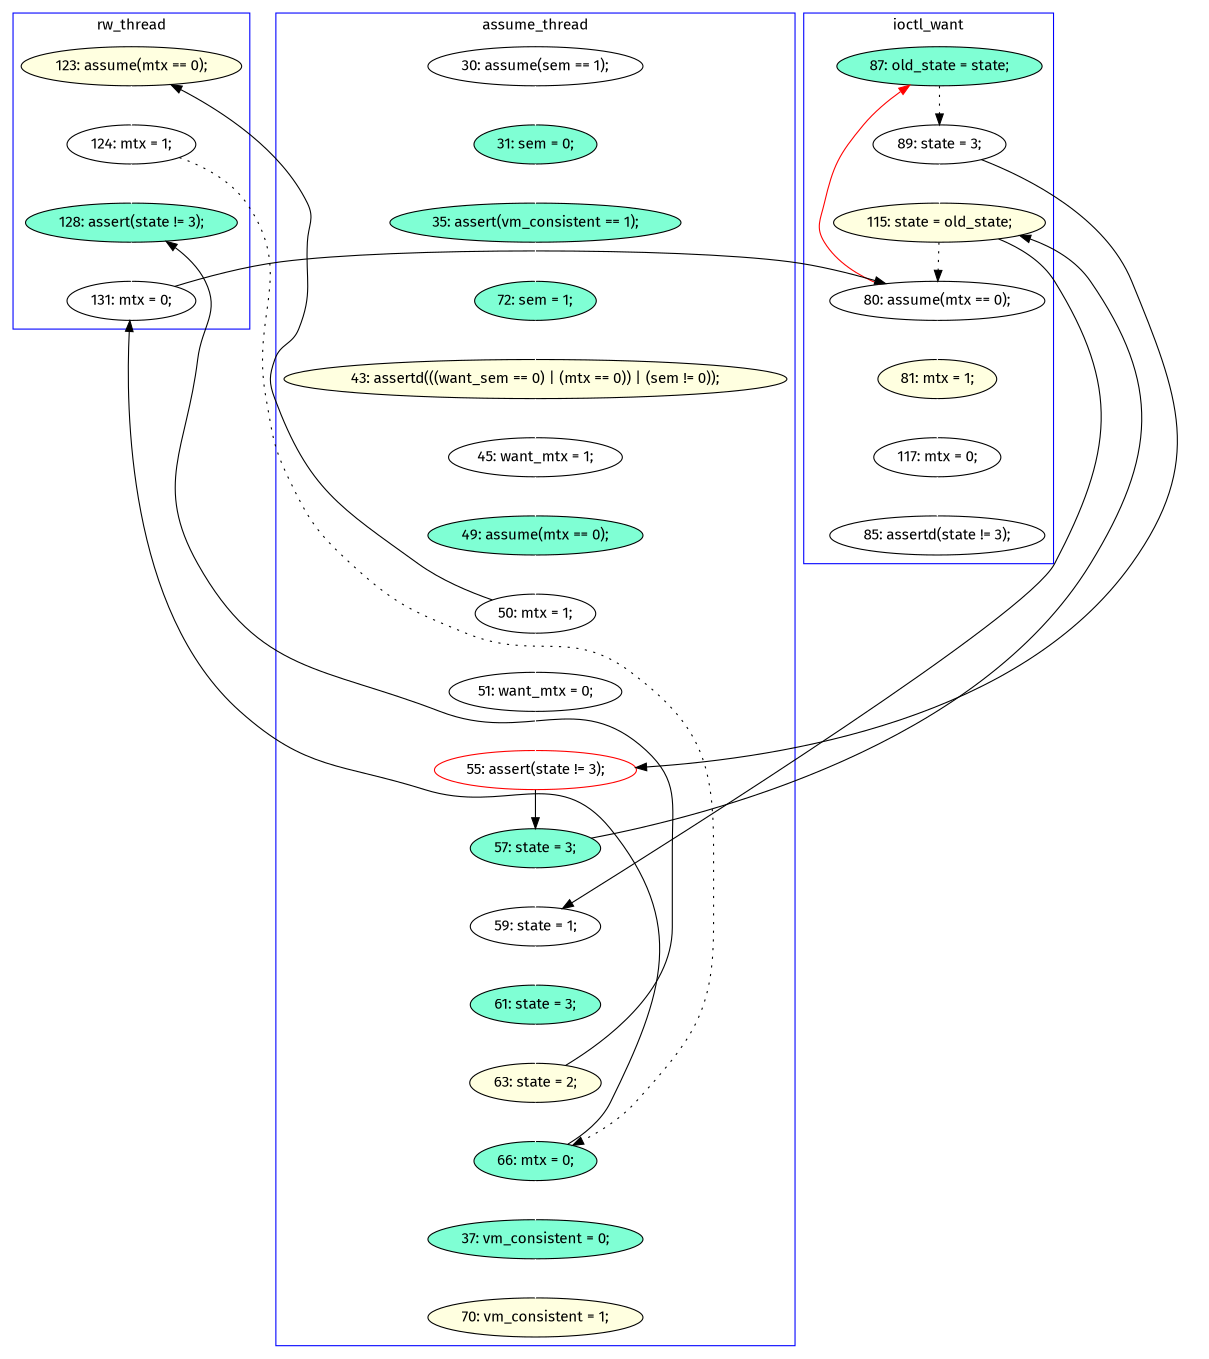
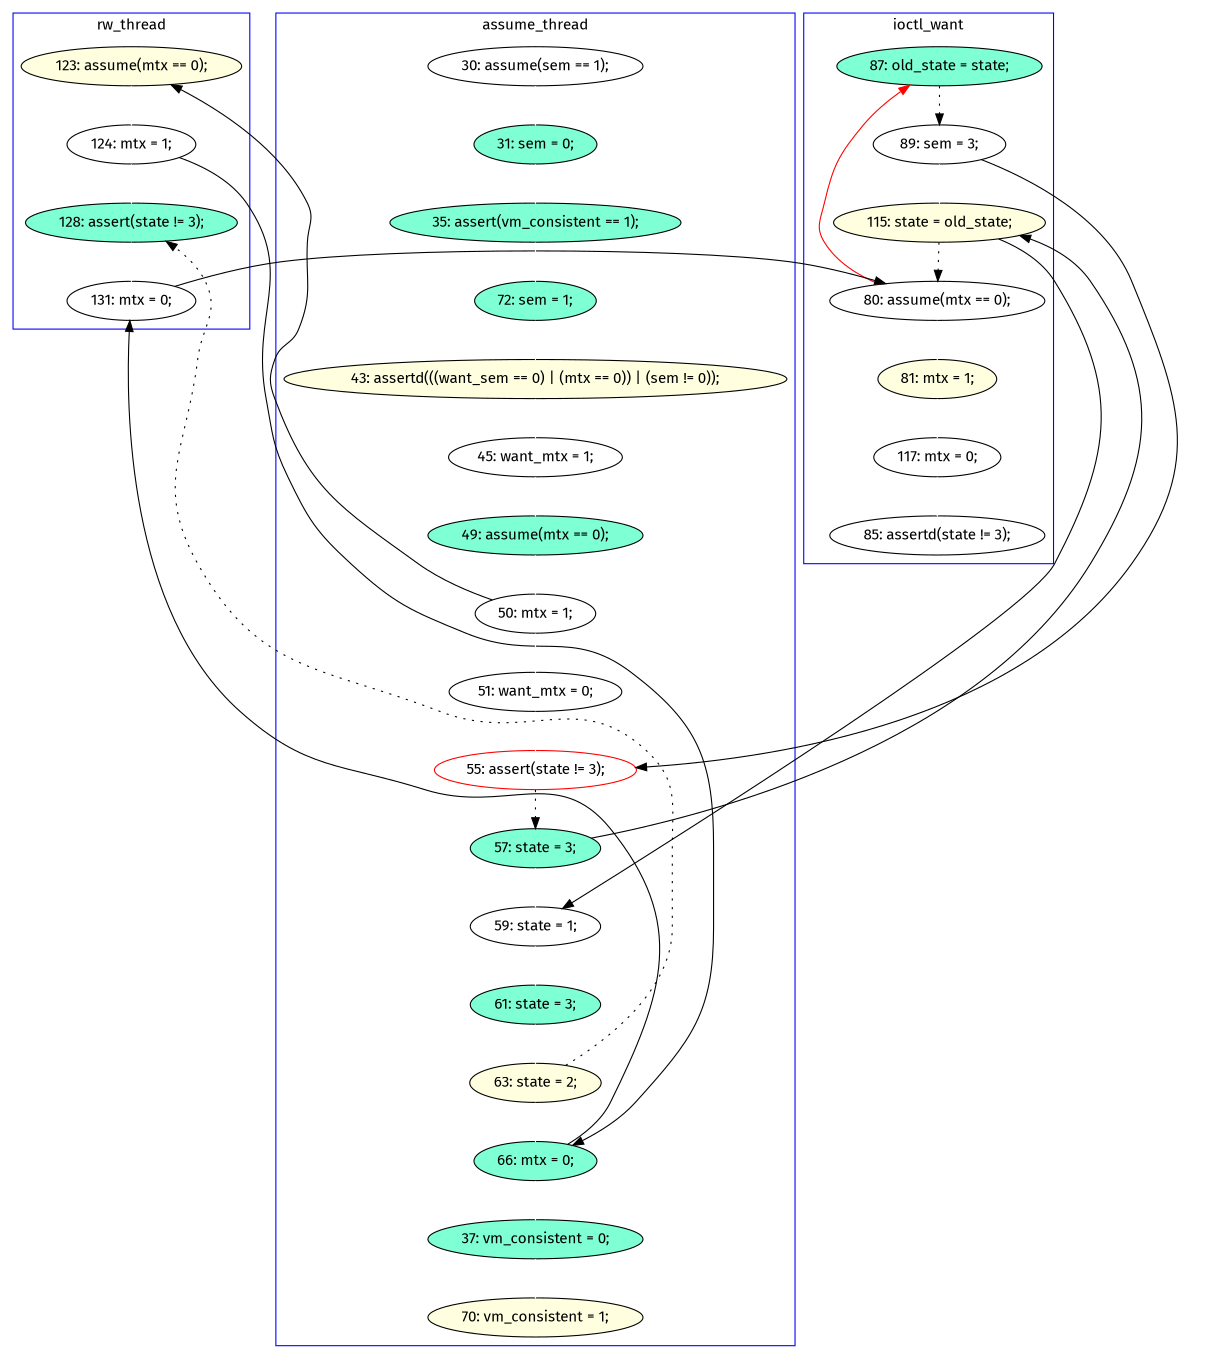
node "89: state = 3;": label "89: state = 3;" -> "89: sem = 3;"
edge "124: mtx = 1;" -> "66: mtx = 0;": style dotted -> solid
edge "63: state = 2;" -> "128: assert(state != 3);": style solid -> dotted
edge "55: assert(state != 3);" -> "57: state = 3;": style solid -> dotted
